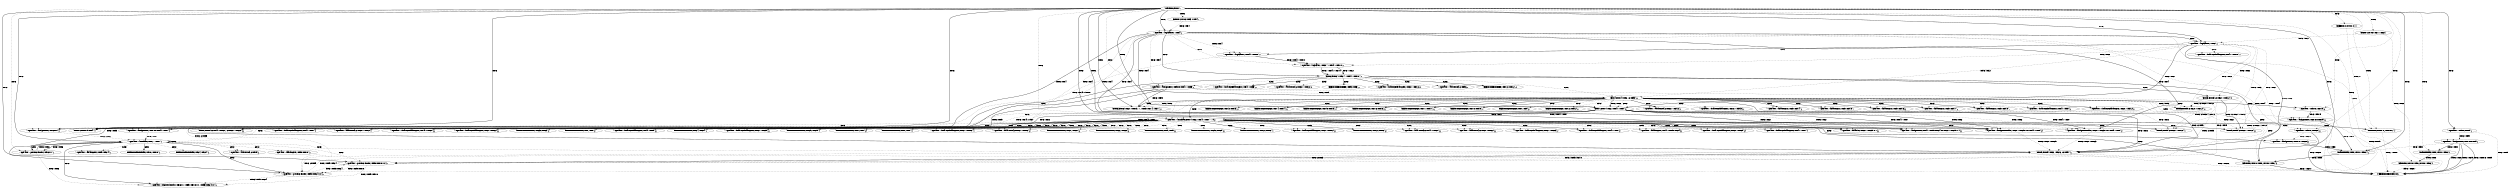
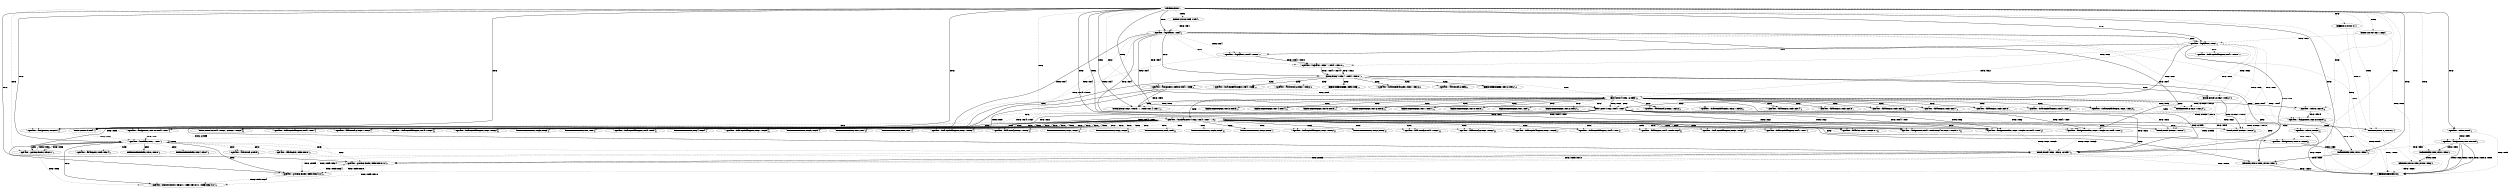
edge "(<operator>.lessThan,FUN7(VAR2, VAR4->VAR7) < 0)" -> "(<operator>.lessThan,VAR6 < VAR7)": removed, label "CDG:"
